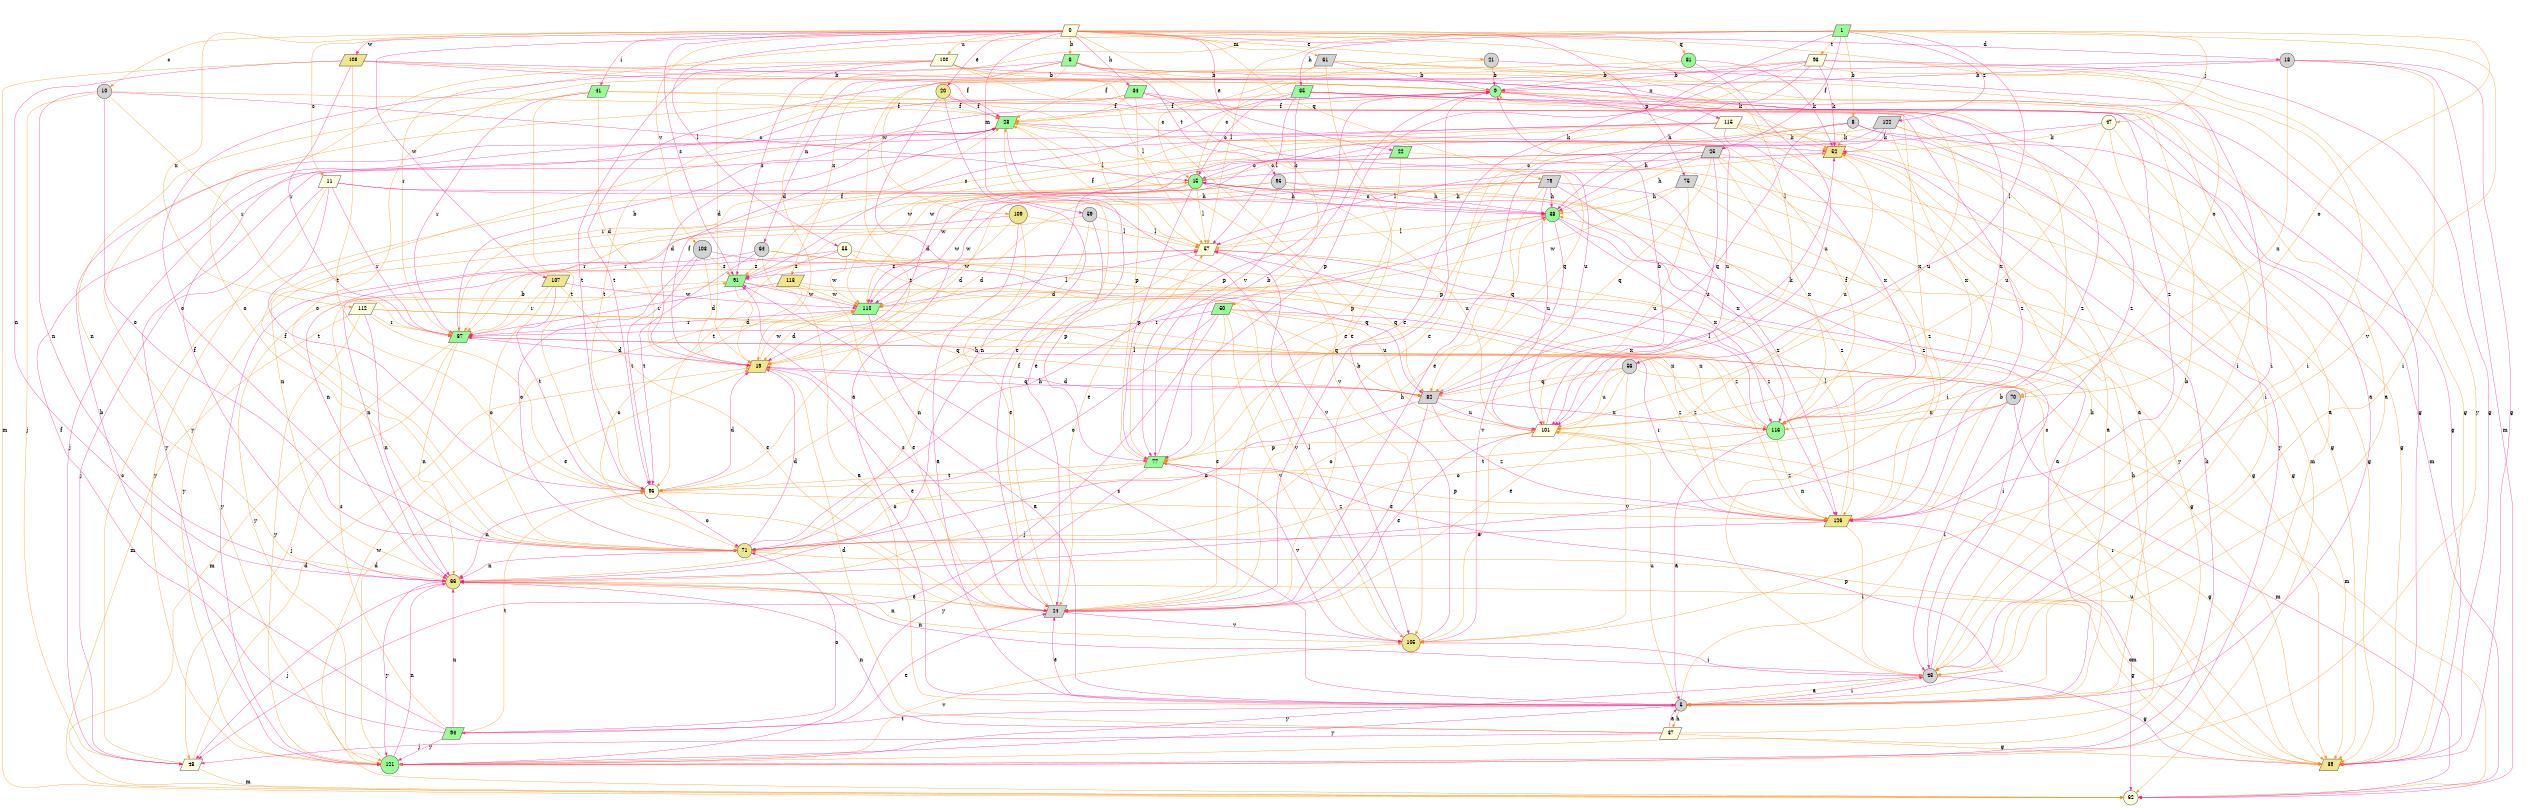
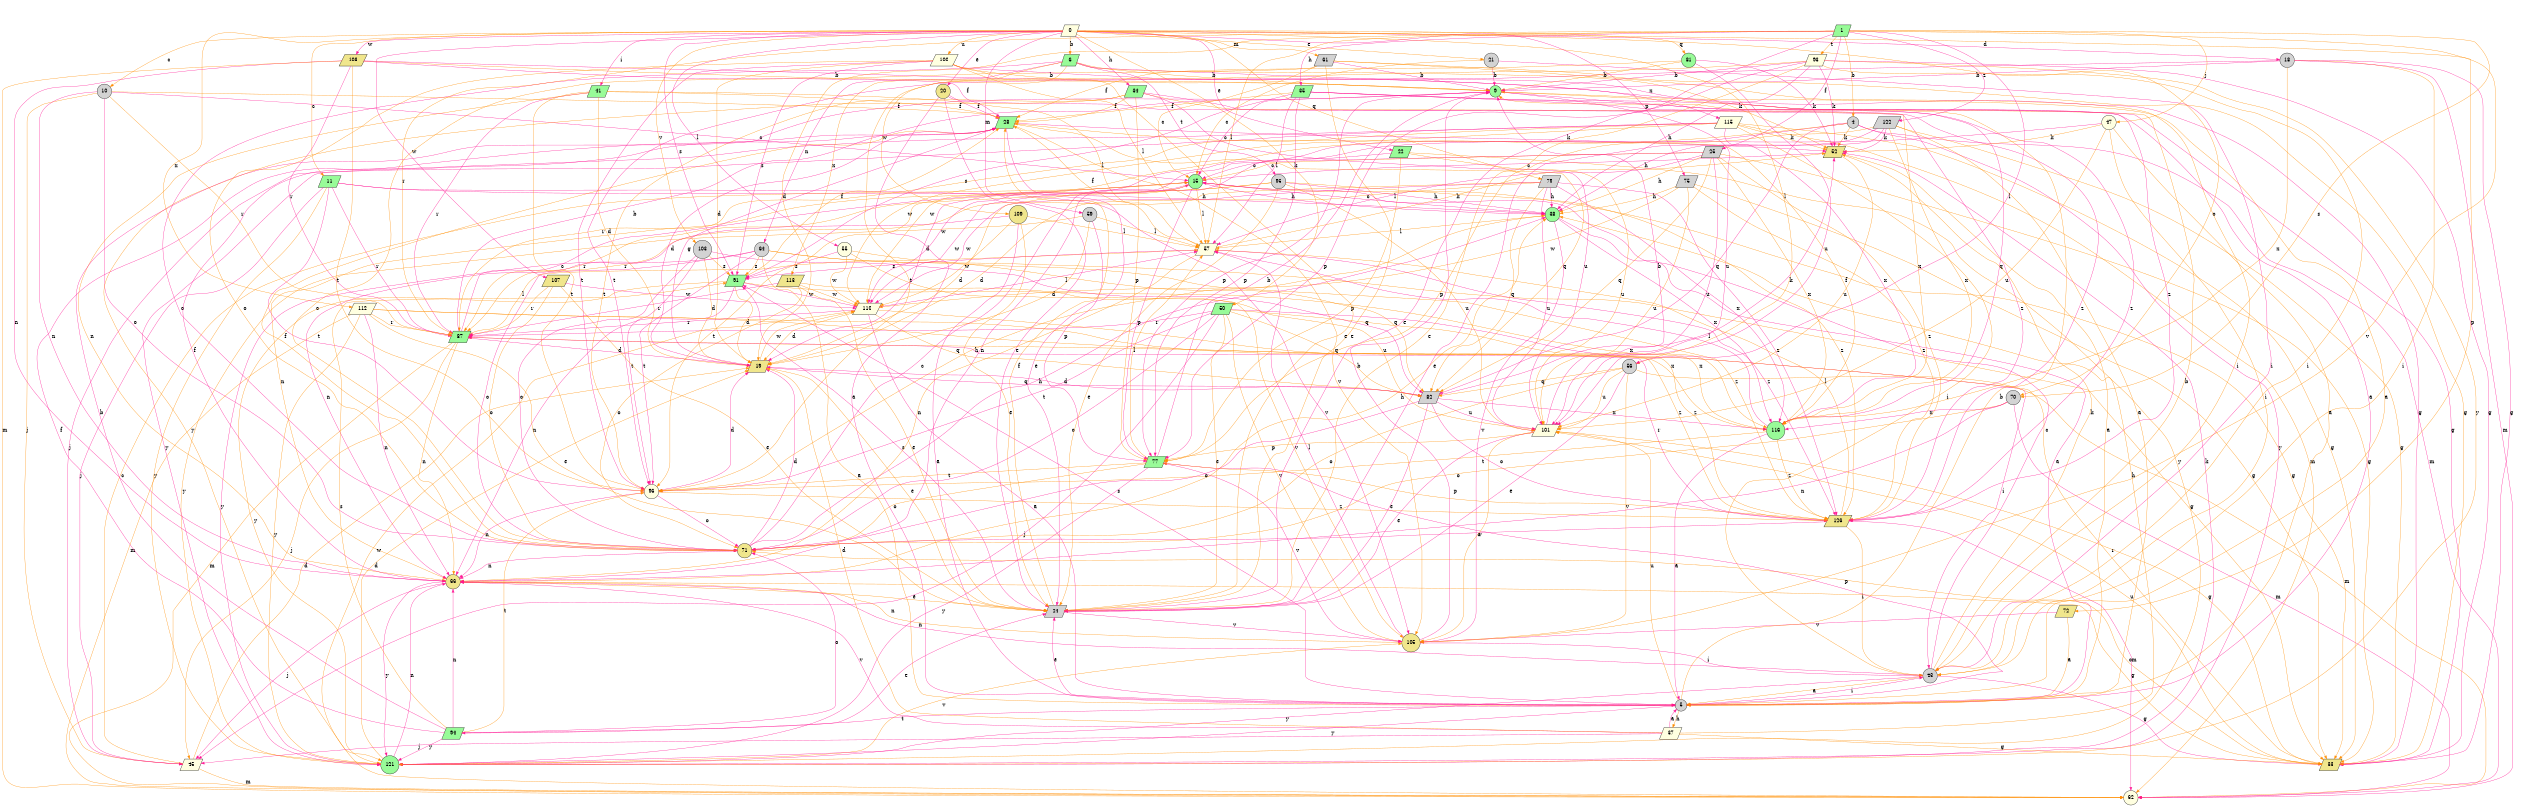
edge "9" -> "28": removed, label "f"
node "8": label "8" -> "4"
edge "35" -> "101": now "22" -> "101"
node "11": fillcolor lightyellow -> palegreen
edge "87" -> "15": added, label "c"
edge "1" -> "70": label "o" -> "s"
edge "19" -> "28": label "f" -> "g"
edge "9" -> "116": label "x" -> "q"
edge "35" -> "77": label "v" -> "p"
edge "55" -> "66": now "91" -> "66"
edge "87" -> "57": label "b" -> "l"
node "110": fillcolor palegreen -> lightyellow
edge "71" -> "15": added, label "c"
edge "107" -> "96": now "50" -> "96"
edge "64" -> "71": added, label "o"
edge "70" -> "116": color darkorange -> deeppink
edge "82" -> "126": label "z" -> "o"
edge "19" -> "24": color deeppink -> darkorange
edge "70" -> "43": removed, label "i"
edge "56" -> "24": color darkorange -> deeppink
node "72": added
edge "37" -> "66": label "n" -> "v"
node "48": label "48" -> "45"
node "39": label "39" -> "33"
